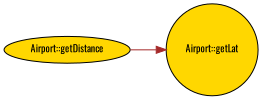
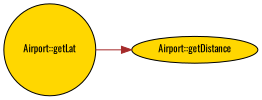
edge "Airport::getDistance" -> "Airport::getLat": reversed
